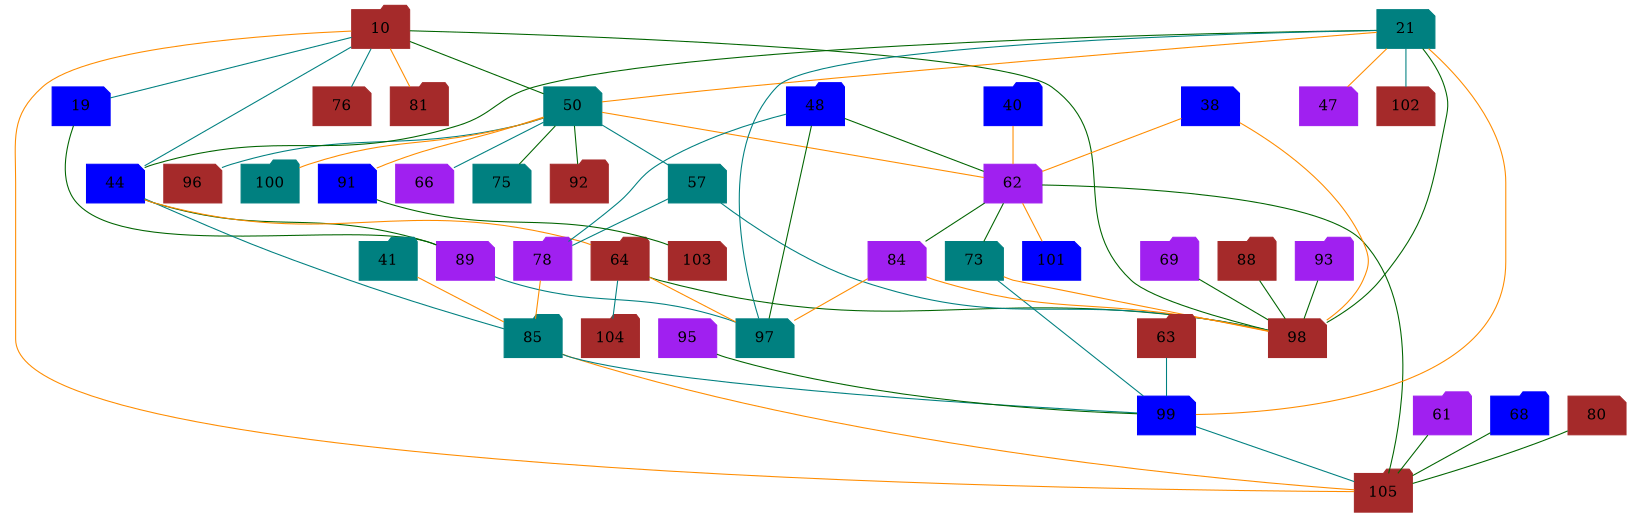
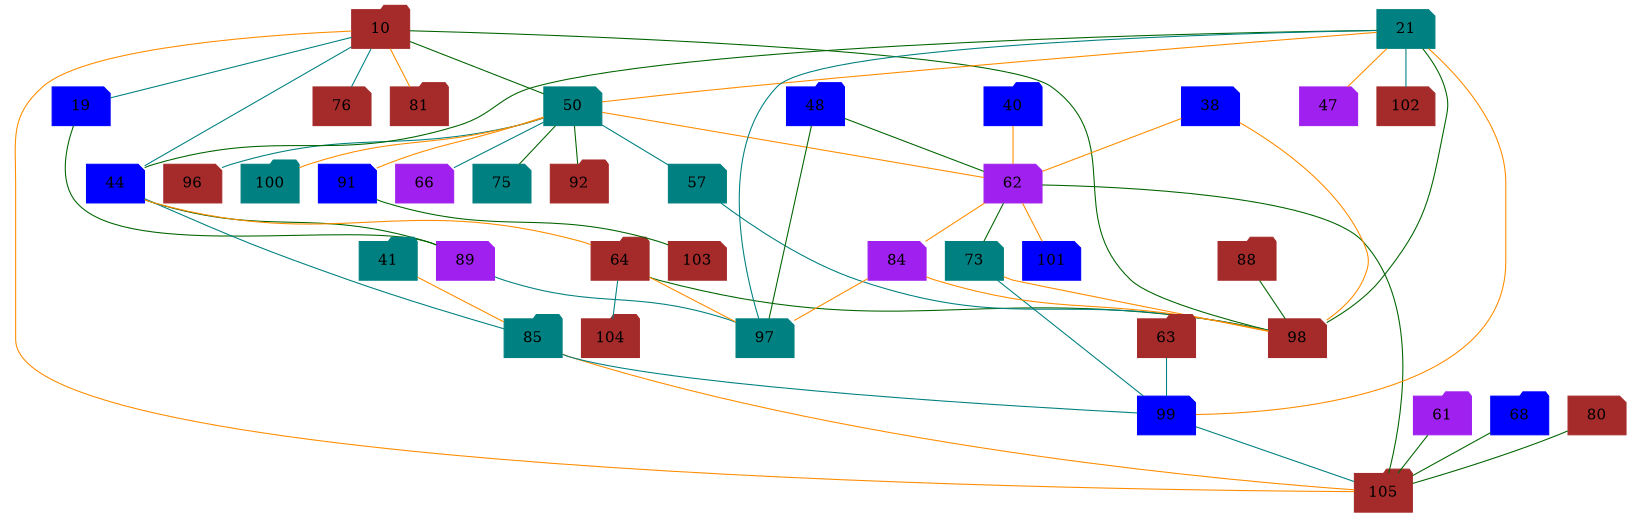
edge "62" -- "84": color darkgreen -> darkorange
node "78": removed
node "69": removed
node "93": removed
node "95": removed
